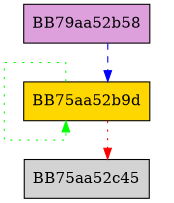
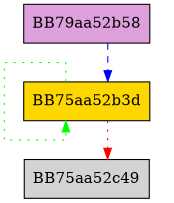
node "BB75aa52b9d": label "BB75aa52b9d" -> "BB75aa52b3d"
node "BB75aa52c45": label "BB75aa52c45" -> "BB75aa52c49"
